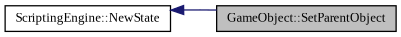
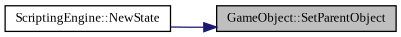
edge "GameObject::SetParentObject" -> "ScriptingEngine::NewState": reversed
